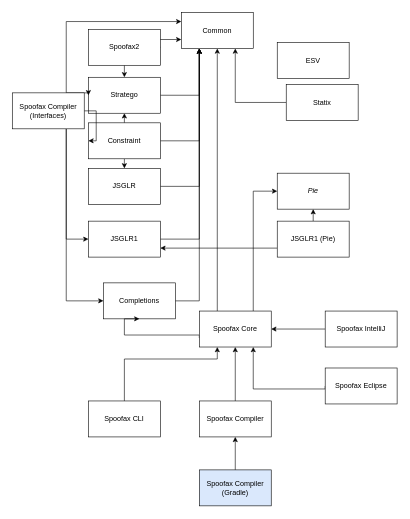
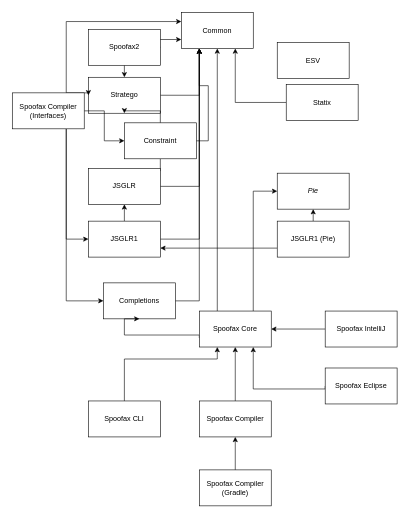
node "Constraint": moved (125, 141) -> (161, 141)
edge "JSGLR1" -> "JSGLR": added
node "Spoofax Compiler (Gradle)": fillcolor #dae8fc -> #ffffff
